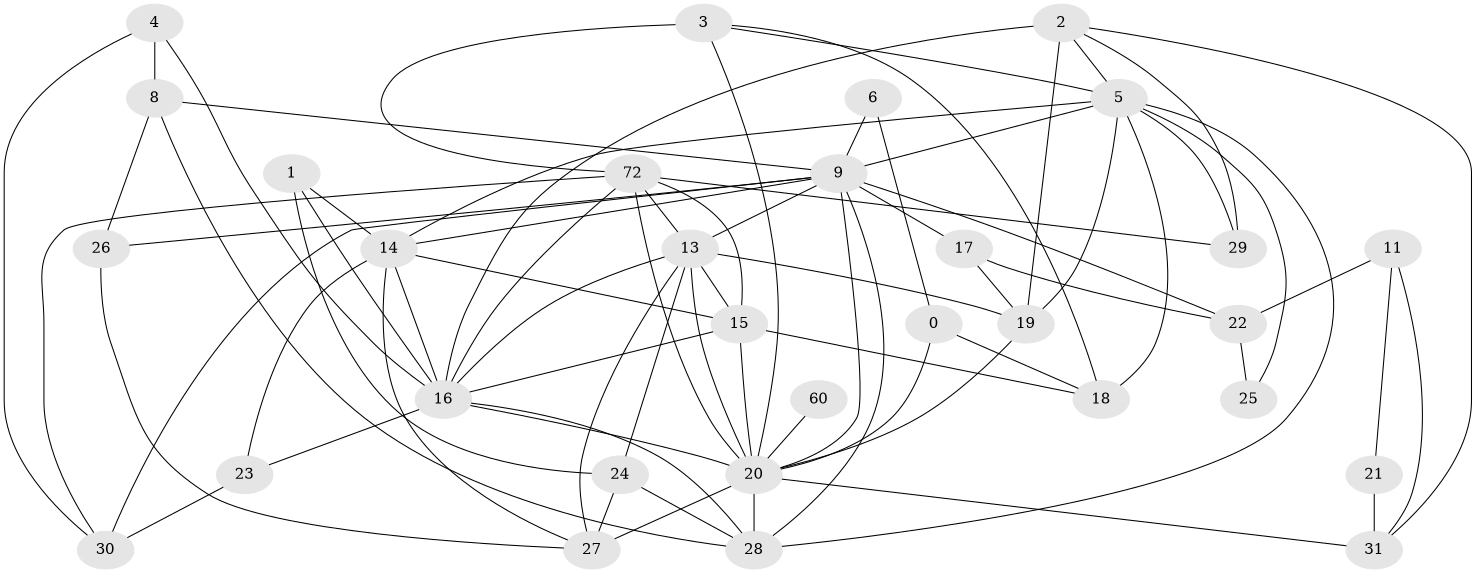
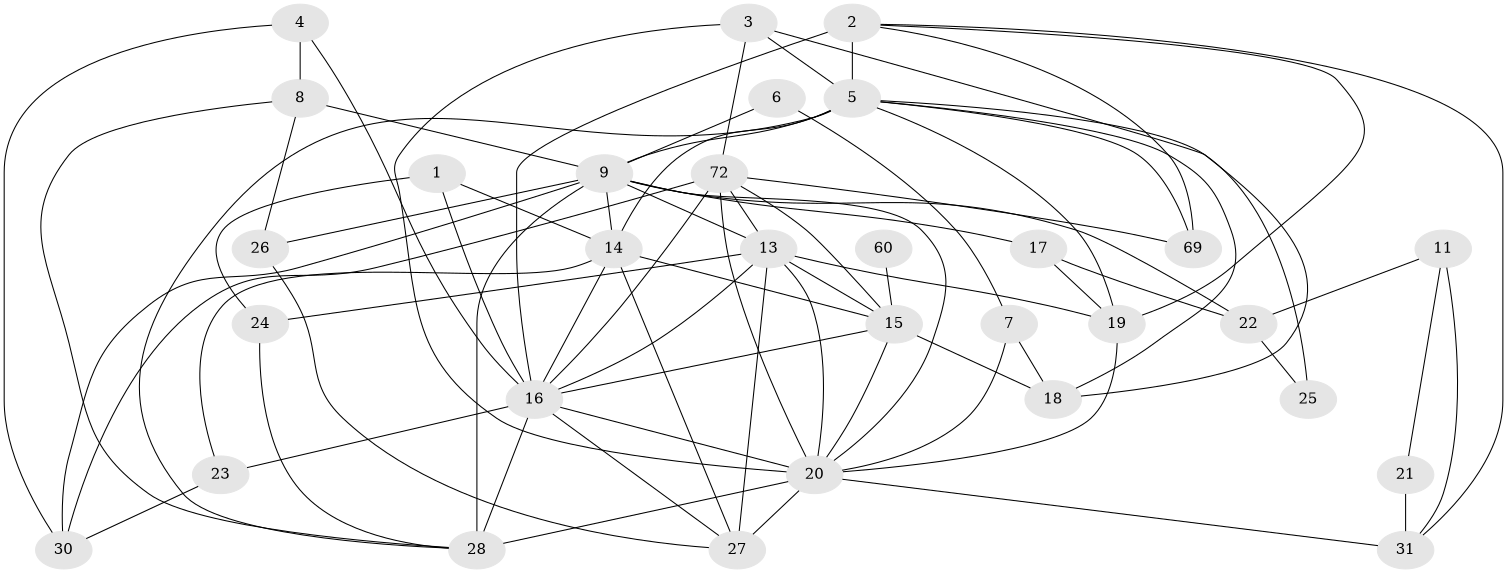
node "29": label "29" -> "69"
node "0": label "0" -> "7"
edge "60" -- "20": now "60" -- "15"
edge "24" -- "27": now "16" -- "27"
